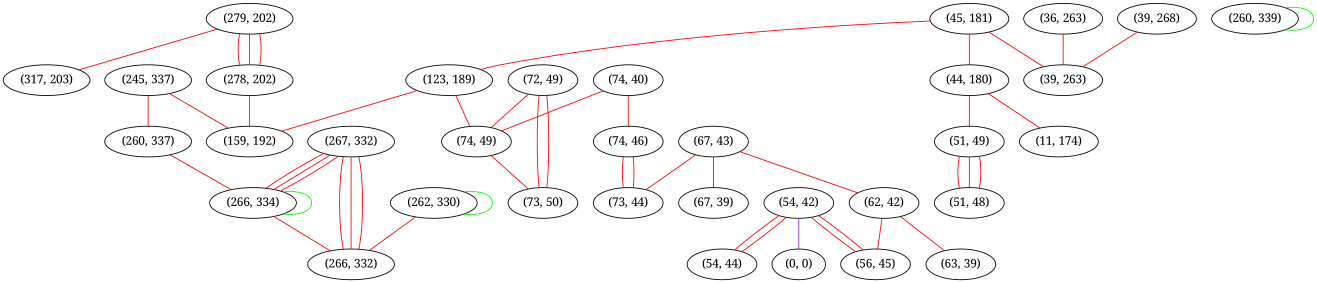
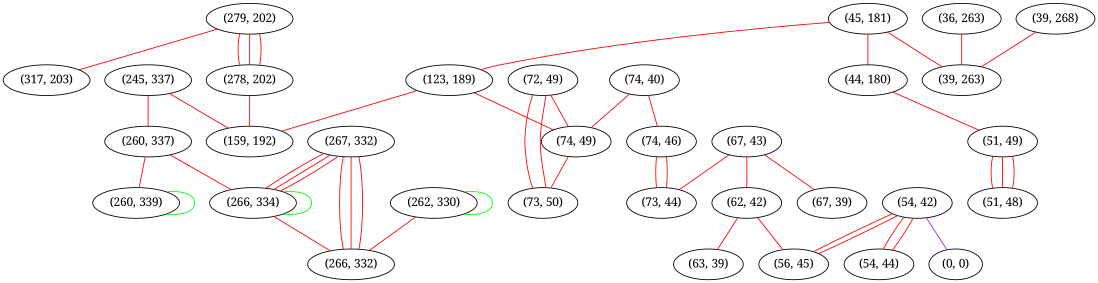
node "(11, 174)": removed
edge "(260, 337)" -- "(260, 339)": added
